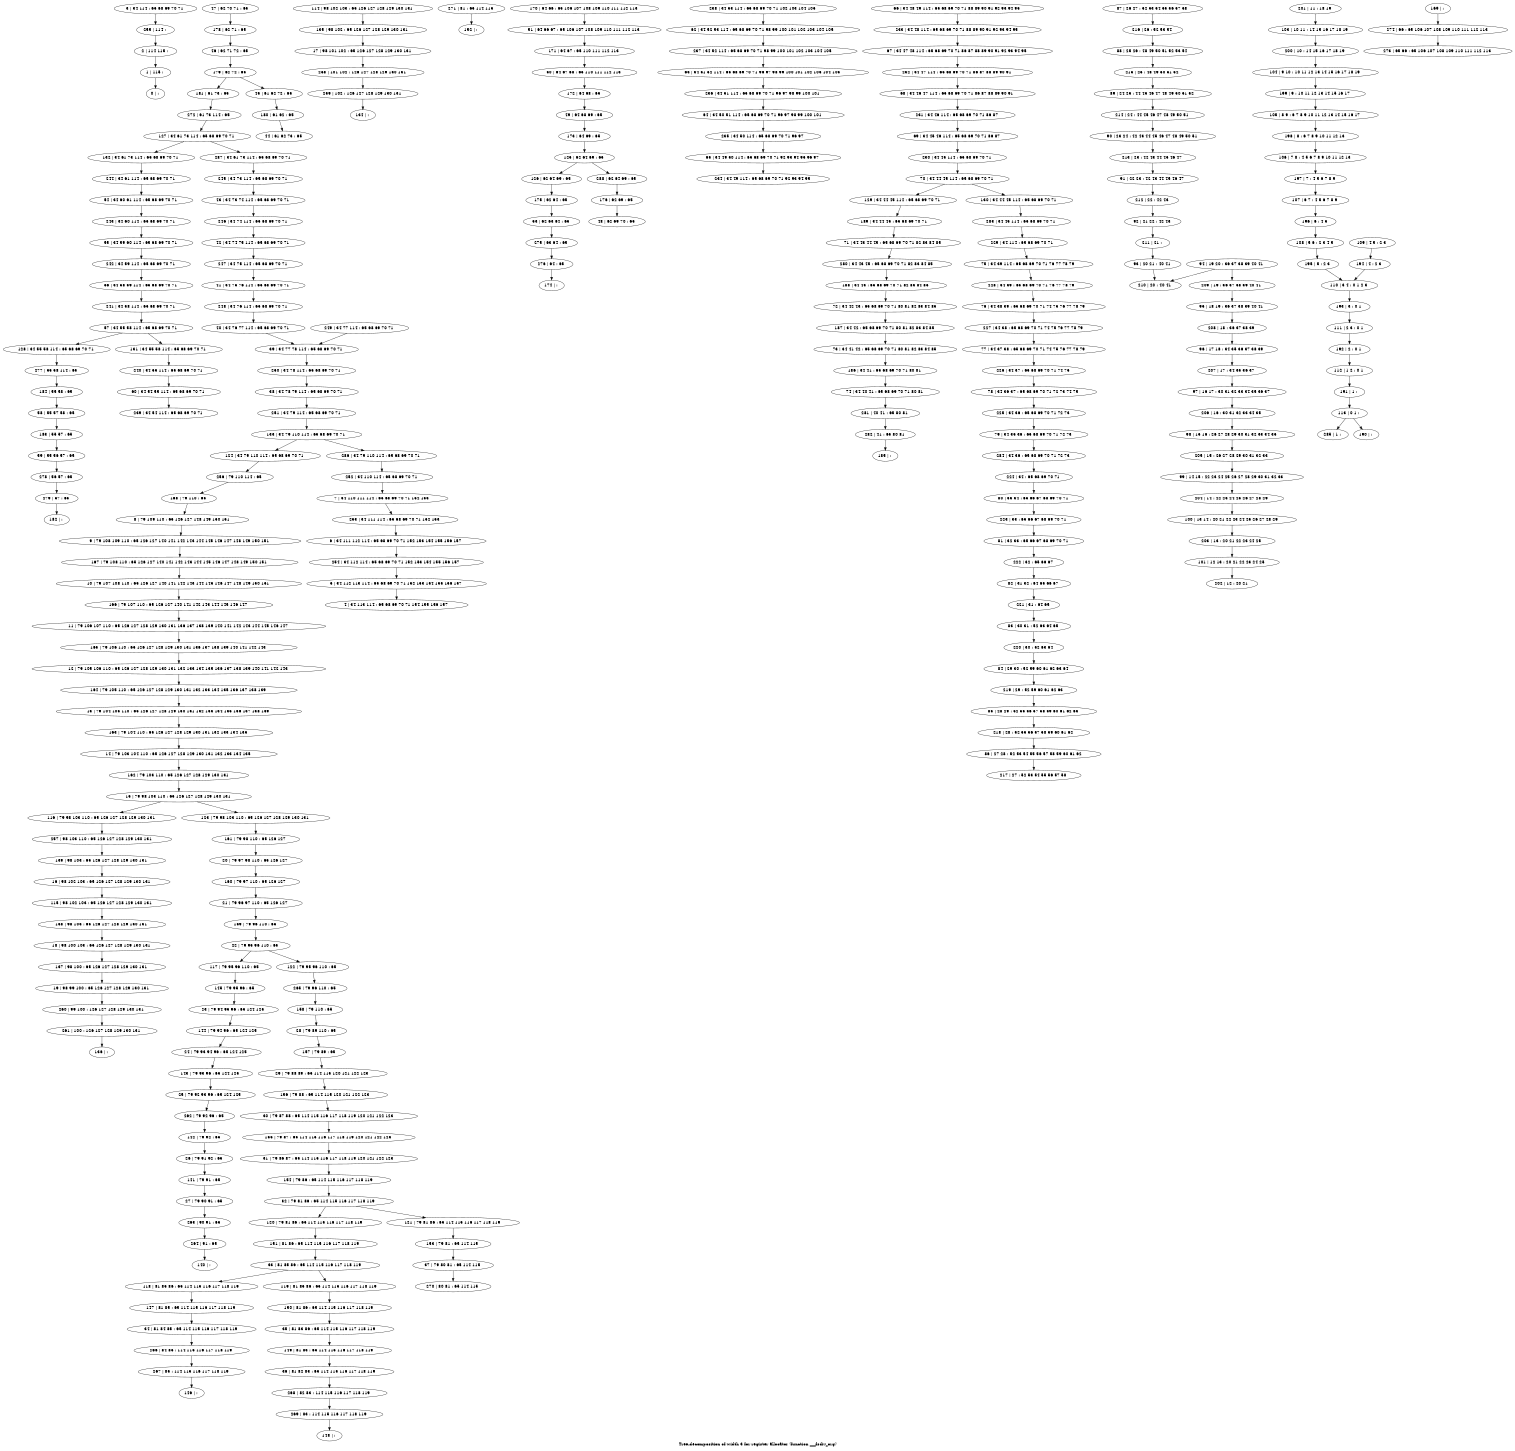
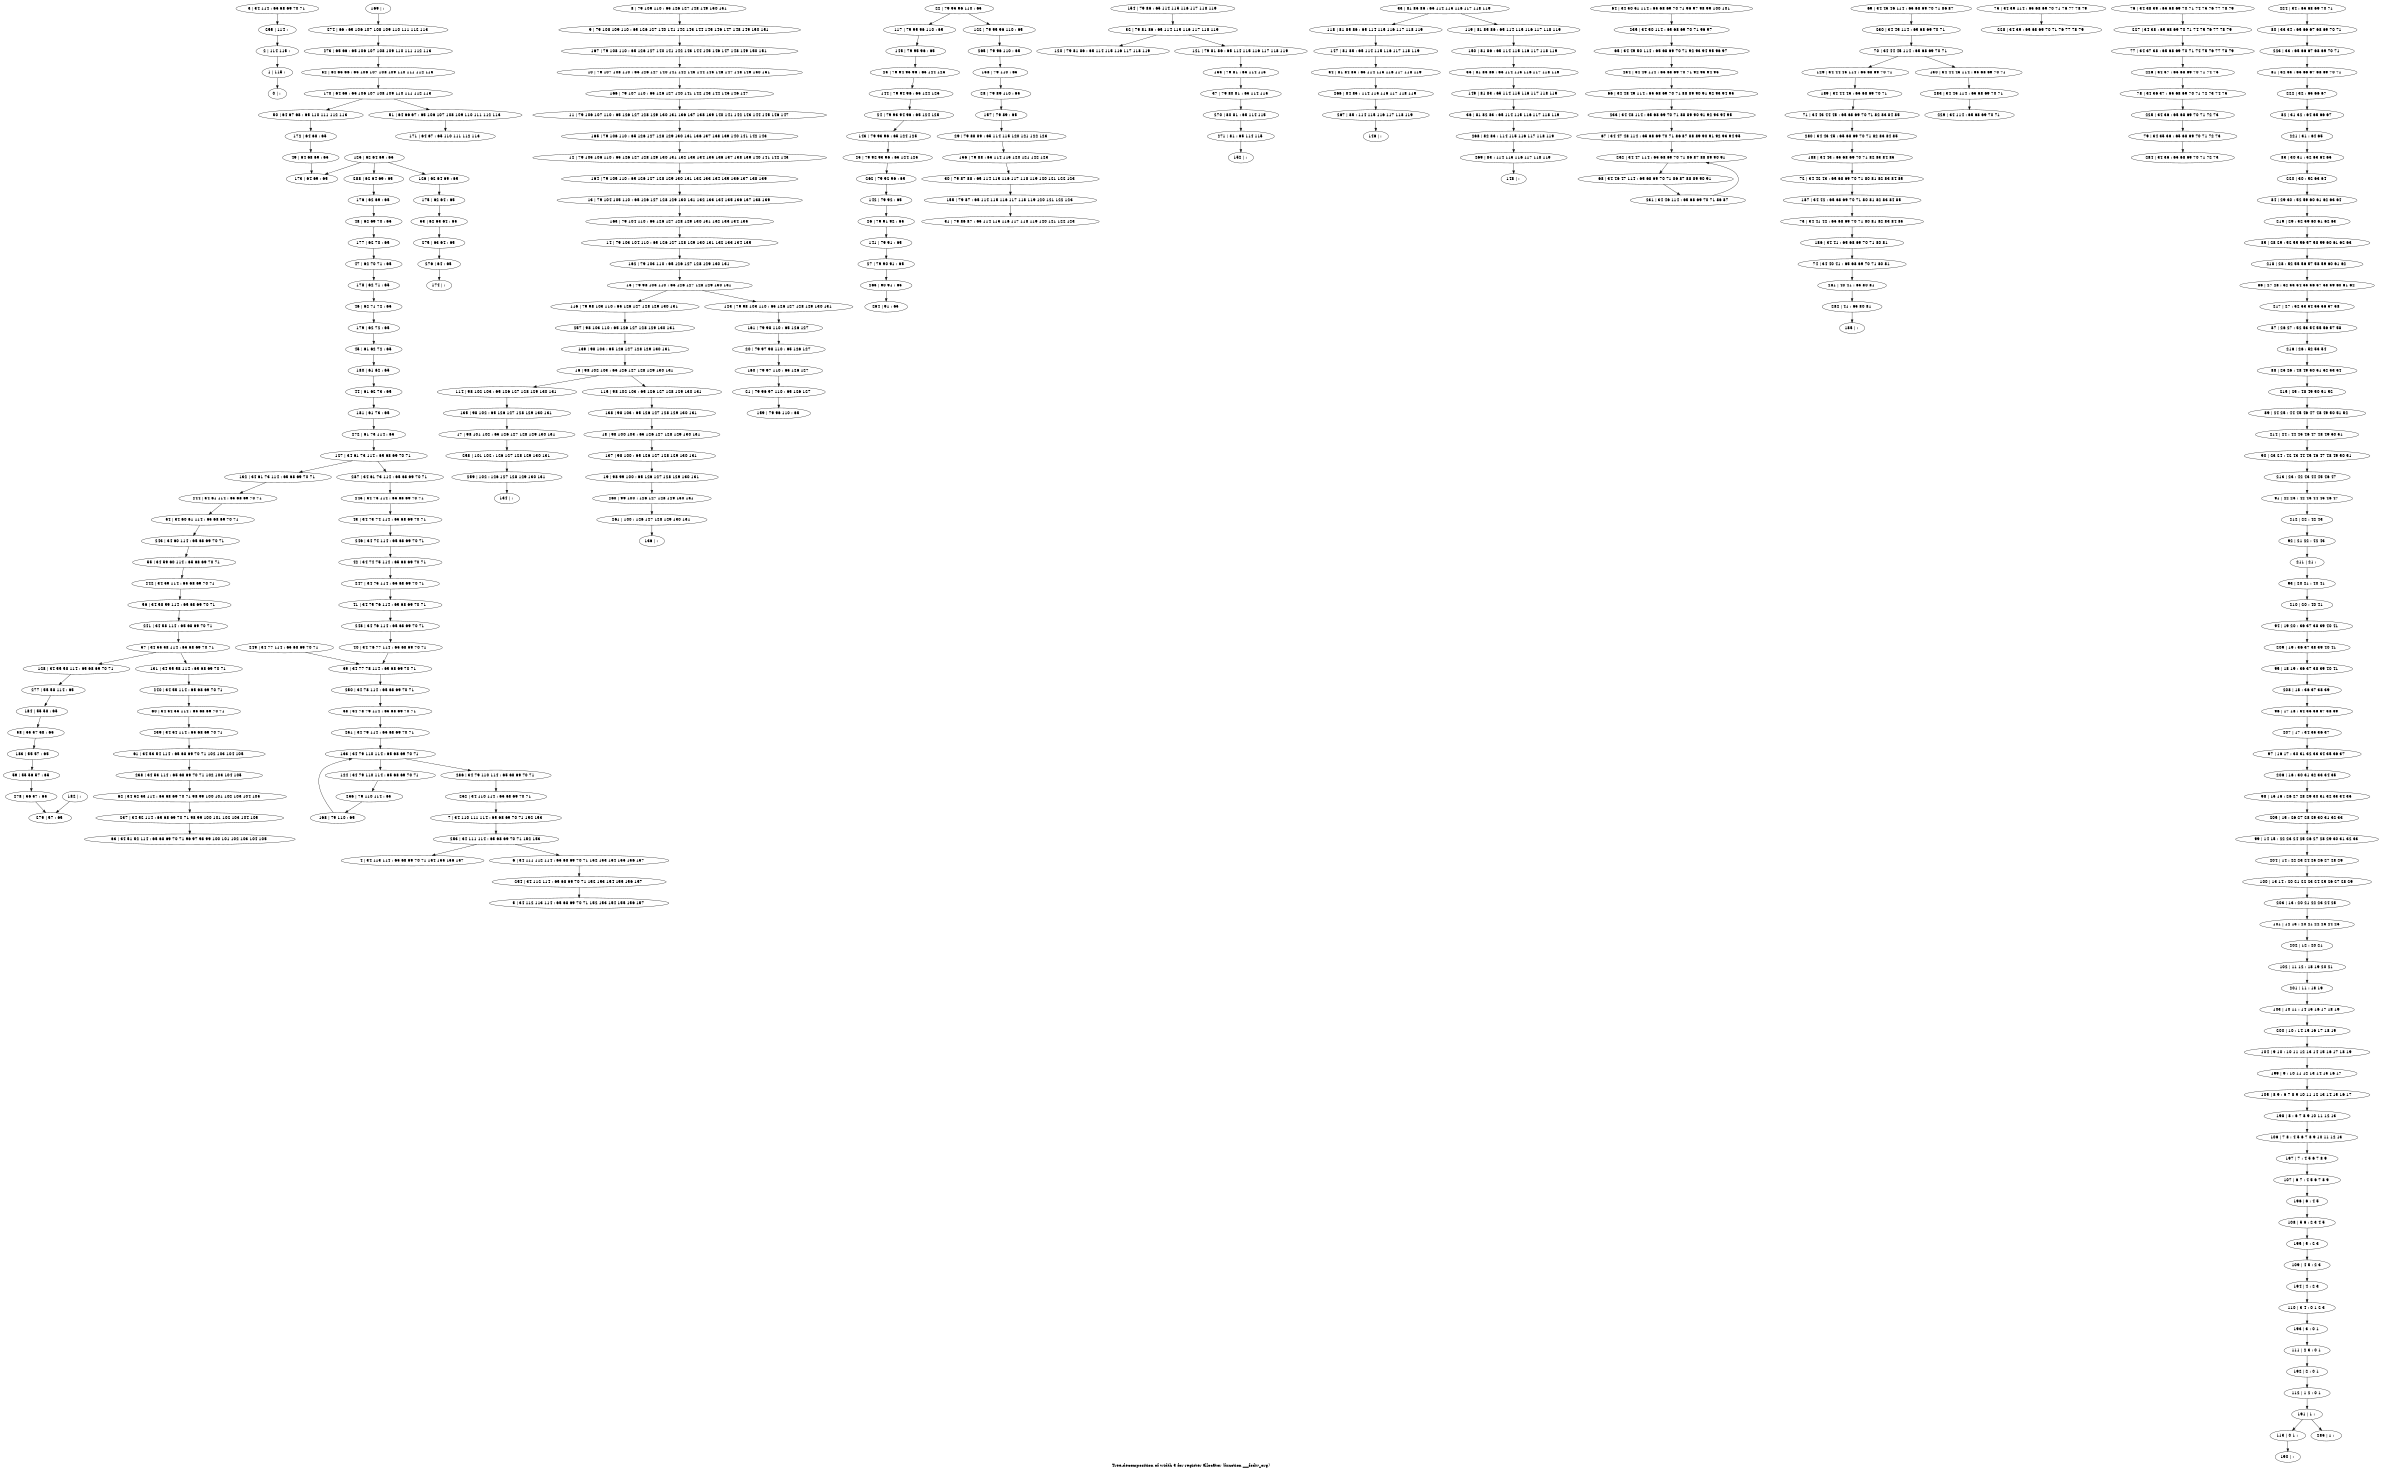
edge "171 | 64 67 : 65 110 111 112 113" -> "50 | 64 67 68 : 65 110 111 112 113": now "170 | 64 66 : 65 106 107 108 109 110 111 112 113" -> "50 | 64 67 68 : 65 110 111 112 113"
node "52 | 64 65 66 : 65 106 107 108 109 110 111 112 113": added
edge "179 | 62 72 : 65" -> "181 | 61 73 : 65": now "44 | 61 62 73 : 65" -> "181 | 61 73 : 65"
edge "234 | 34 49 114 : 65 68 69 70 71 92 93 94 95" -> "66 | 34 48 49 114 : 65 68 69 70 71 88 89 90 91 92 93 94 95": added
node "236 | 34 51 114 : 65 68 69 70 71 96 97 98 99 100 101": removed
edge "231 | 34 46 114 : 65 68 69 70 71 86 87" -> "69 | 34 45 46 114 : 65 68 69 70 71 86 87": now "231 | 34 46 114 : 65 68 69 70 71 86 87" -> "232 | 34 47 114 : 65 68 69 70 71 86 87 88 89 90 91"
edge "270 | 80 81 : 65 114 115" -> "271 | 81 : 65 114 115": added
edge "173 | 64 69 : 65" -> "125 | 62 64 69 : 65": reversed
node "177 | 62 70 : 65": added
edge "229 | 34 114 : 65 68 69 70 71" -> "75 | 34 39 114 : 65 68 69 70 71 76 77 78 79": removed
edge "195 | 5 : 2 3" -> "110 | 3 4 : 0 1 2 3": now "195 | 5 : 2 3" -> "109 | 4 5 : 2 3"
edge "94 | 19 20 : 36 37 38 39 40 41" -> "210 | 20 : 40 41": reversed
edge "228 | 34 39 : 65 68 69 70 71 76 77 78 79" -> "76 | 34 38 39 : 65 68 69 70 71 74 75 76 77 78 79": removed
edge "217 | 27 : 52 53 54 55 56 57 58" -> "87 | 26 27 : 52 53 54 55 56 57 58": added
edge "16 | 98 102 103 : 65 126 127 128 129 130 131" -> "114 | 98 102 103 : 65 126 127 128 129 130 131": added
edge "113 | 0 1 :" -> "285 | 1 :": now "191 | 1 :" -> "285 | 1 :"
edge "284 | 34 36 : 65 68 69 70 71 72 73" -> "224 | 34 : 65 68 69 70 71": removed
edge "279 | 57 : 65" -> "182 | :": reversed
edge "168 | 79 110 : 65" -> "8 | 79 109 110 : 65 126 127 148 149 150 151": now "168 | 79 110 : 65" -> "133 | 34 79 110 114 : 65 68 69 70 71"
edge "5 | 34 112 113 114 : 65 68 69 70 71 152 153 154 155 156 157" -> "4 | 34 113 114 : 65 68 69 70 71 154 155 156 157": now "253 | 34 111 114 : 65 68 69 70 71 152 153" -> "4 | 34 113 114 : 65 68 69 70 71 154 155 156 157"
node "61 | 34 53 54 114 : 65 68 69 70 71 102 103 104 105": added
edge "159 | 79 96 110 : 65" -> "22 | 79 95 96 110 : 65": removed
node "102 | 11 12 : 18 19 20 21": added
edge "31 | 79 86 87 : 65 114 115 116 117 118 119 120 121 122 123" -> "154 | 79 86 : 65 114 115 116 117 118 119": removed
node "151 | 81 86 : 65 114 115 116 117 118 119": removed
node "140 | :": removed
